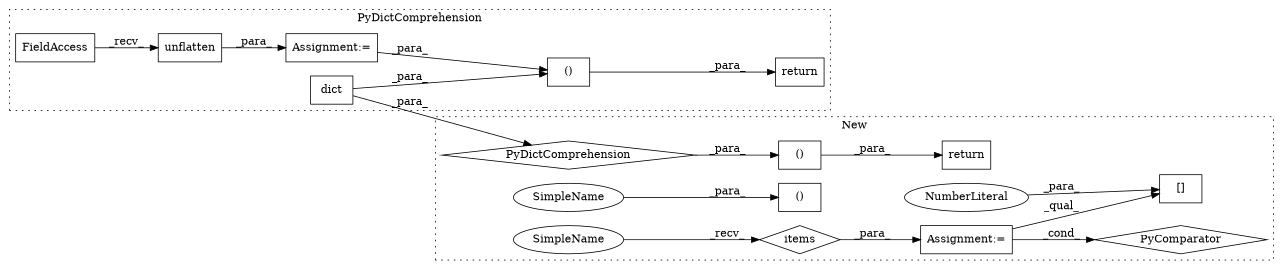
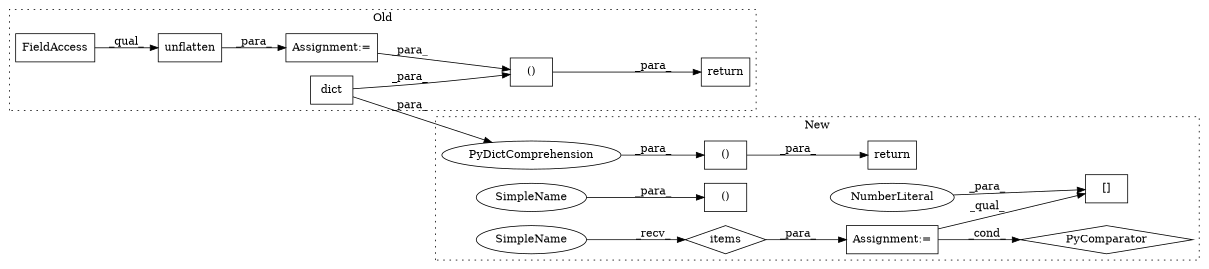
cluster "PyDictComprehension": label "PyDictComprehension" -> "Old"
edge "FieldAccess" -> "unflatten": label "_recv_" -> "_qual_"
node "PyDictComprehension": shape diamond -> ellipse
